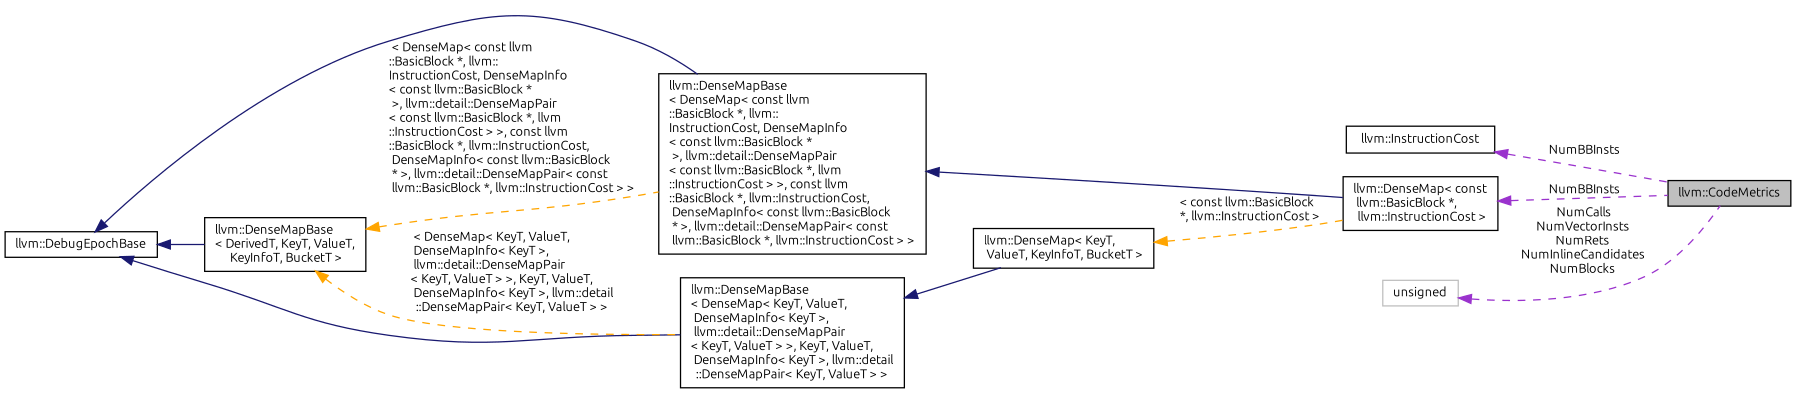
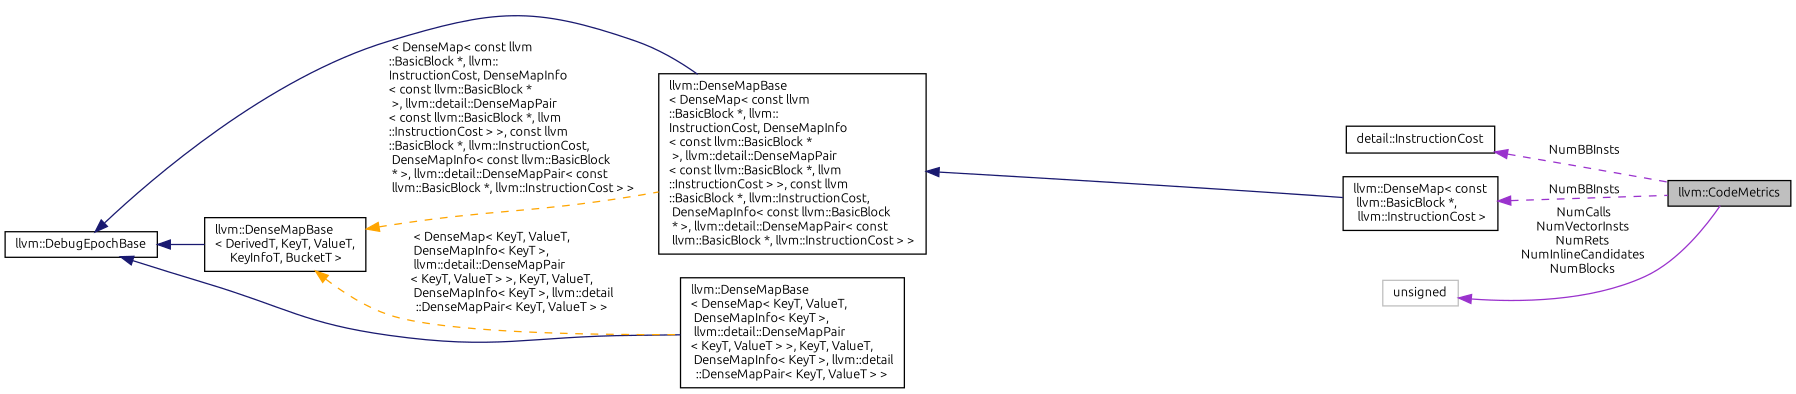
node "llvm::InstructionCost": label "llvm::InstructionCost" -> "detail::InstructionCost"
node "llvm::DenseMap< KeyT, ValueT, KeyInfoT, BucketT >": removed
edge "llvm::CodeMetrics" -> "unsigned": style dashed -> solid
